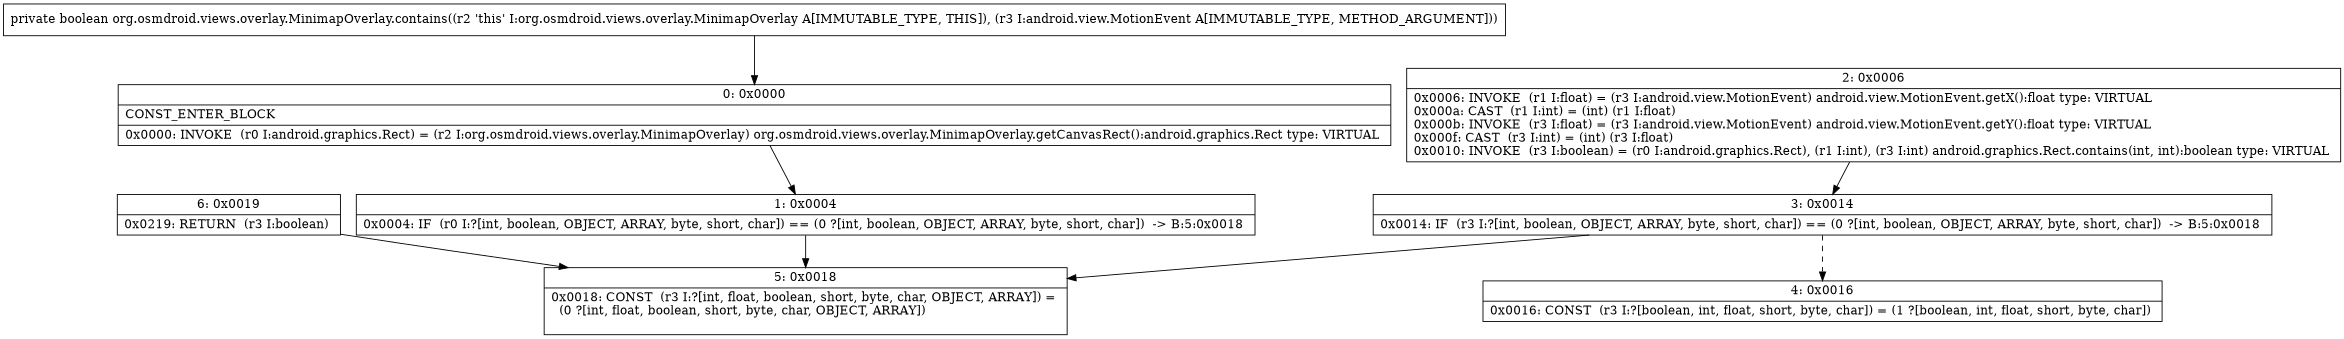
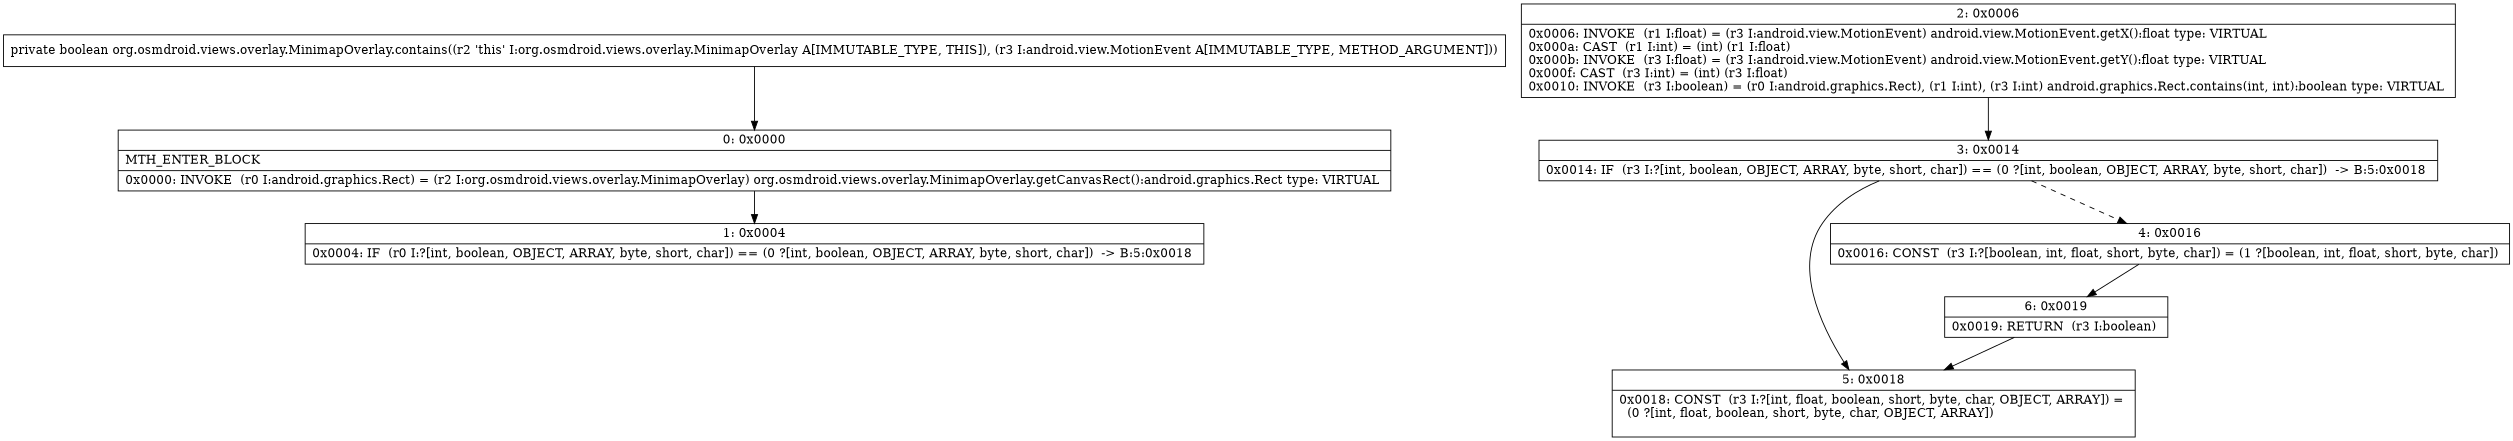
node "0: 0x0000": text "CONST_ENTER_BLOCK" -> "MTH_ENTER_BLOCK"
node "6: 0x0019": text "0x0219: RETURN  (r3 I:boolean)" -> "0x0019: RETURN  (r3 I:boolean)"
edge "1: 0x0004" -> "5: 0x0018": removed
edge "4: 0x0016" -> "6: 0x0019": added
